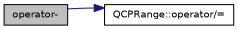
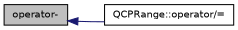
edge "operator-" -> "QCPRange::operator/=": reversed
